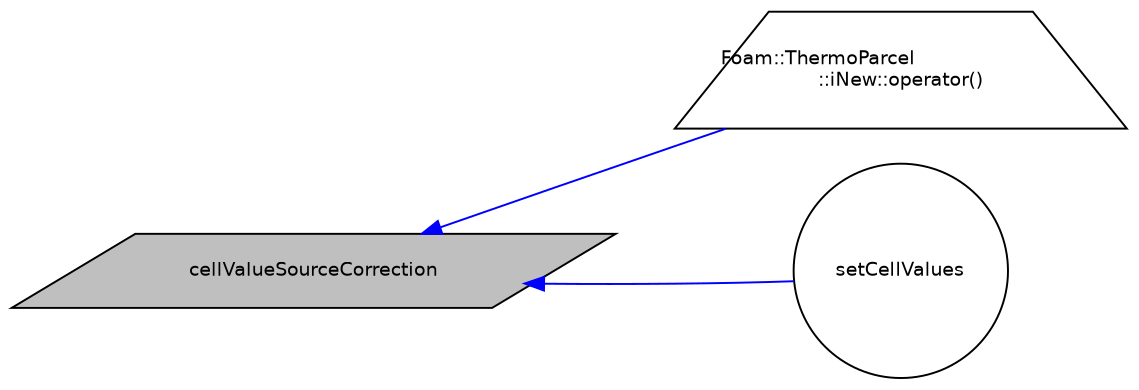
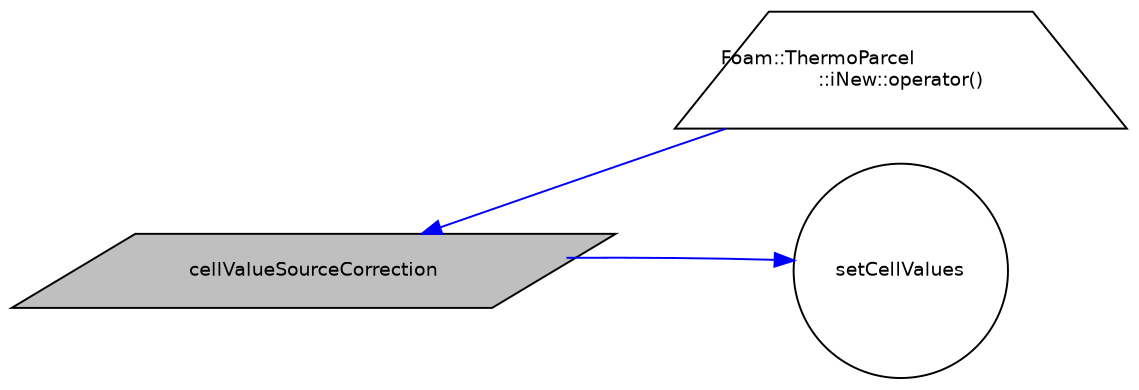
edge "setCellValues" -> "cellValueSourceCorrection": reversed
